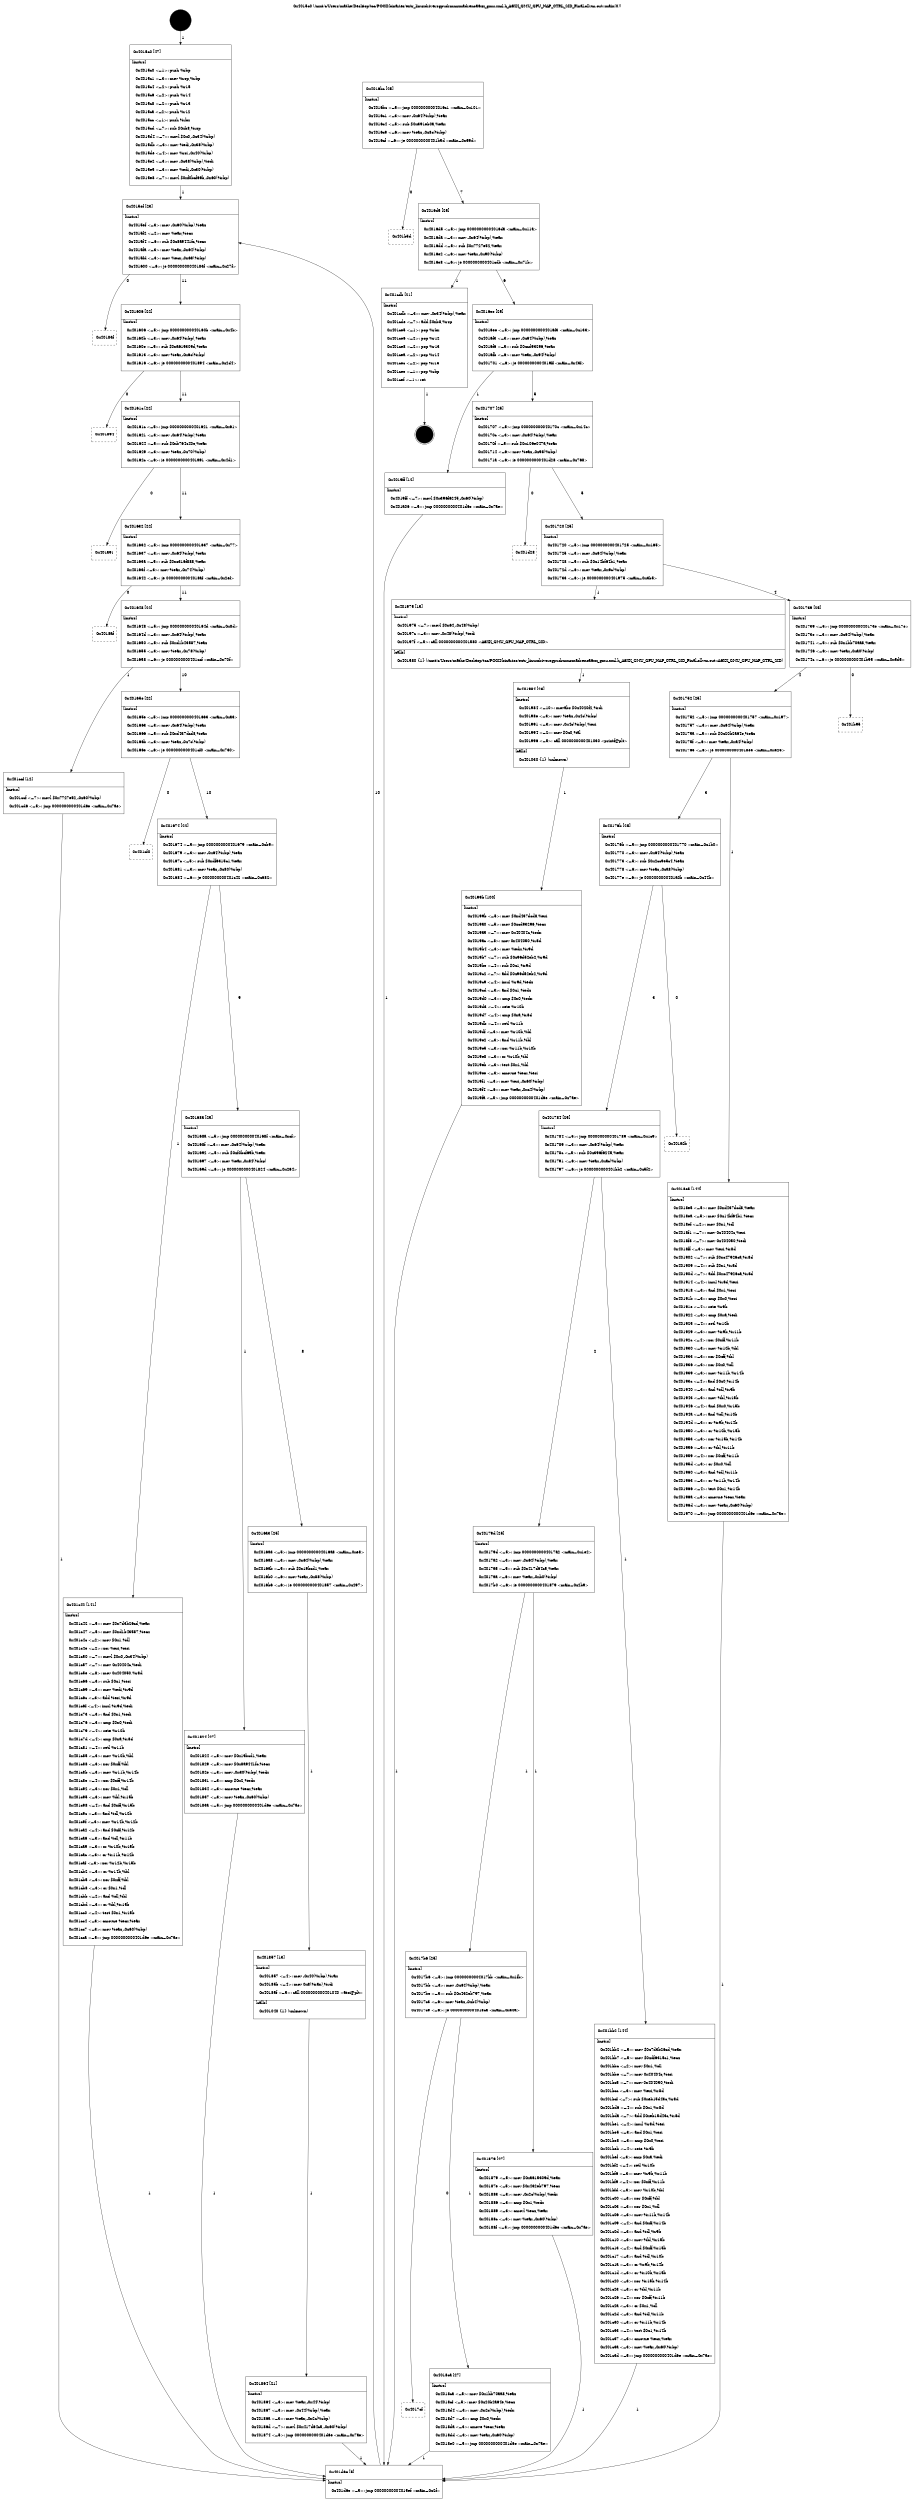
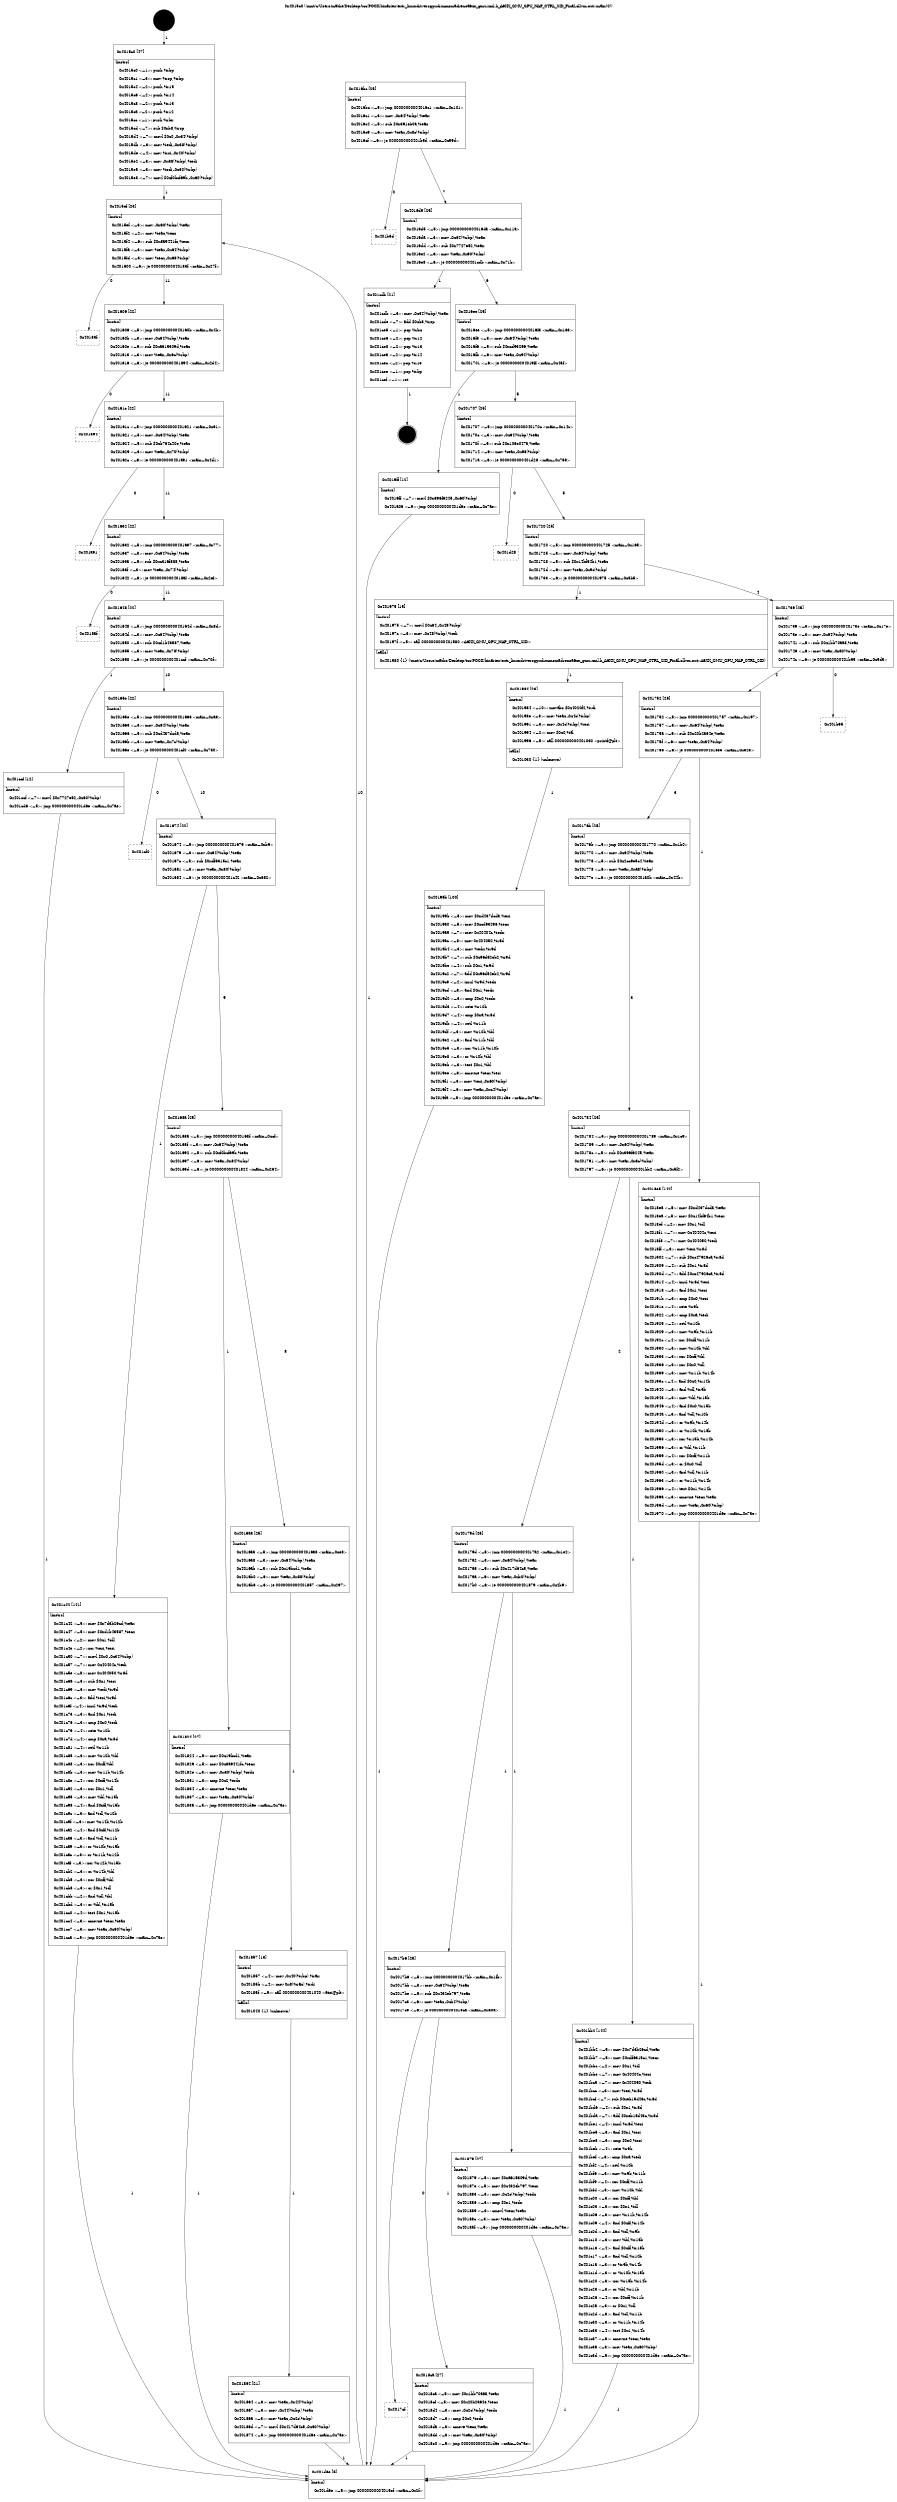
node "0x401a0b": removed
